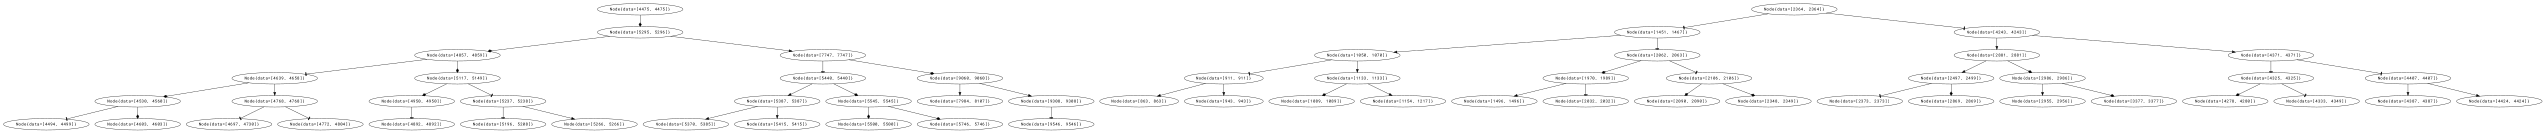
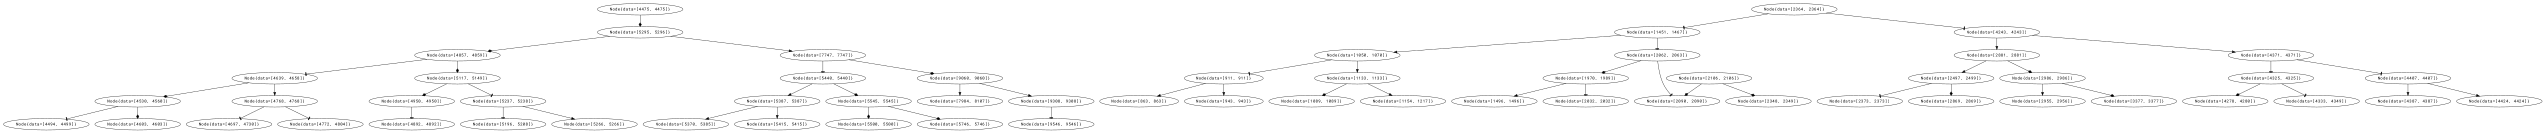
edge "Node{data=[2062, 2063]}" -> "Node{data=[2106, 2106]}": now "Node{data=[2062, 2063]}" -> "Node{data=[2090, 2090]}"
